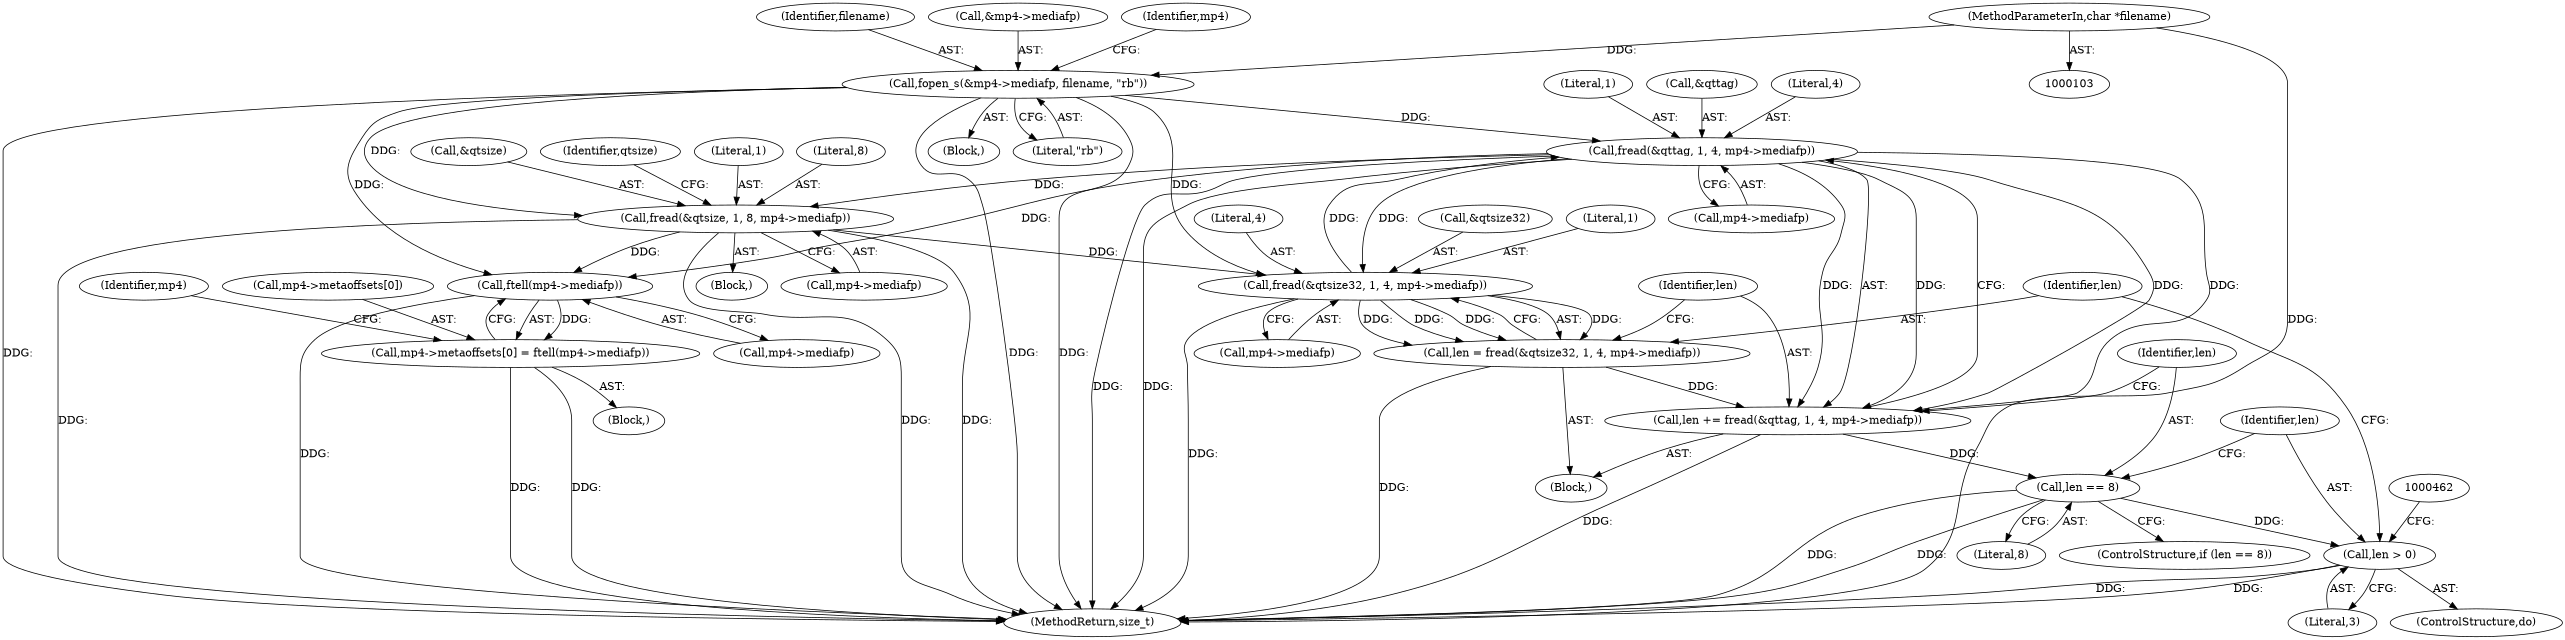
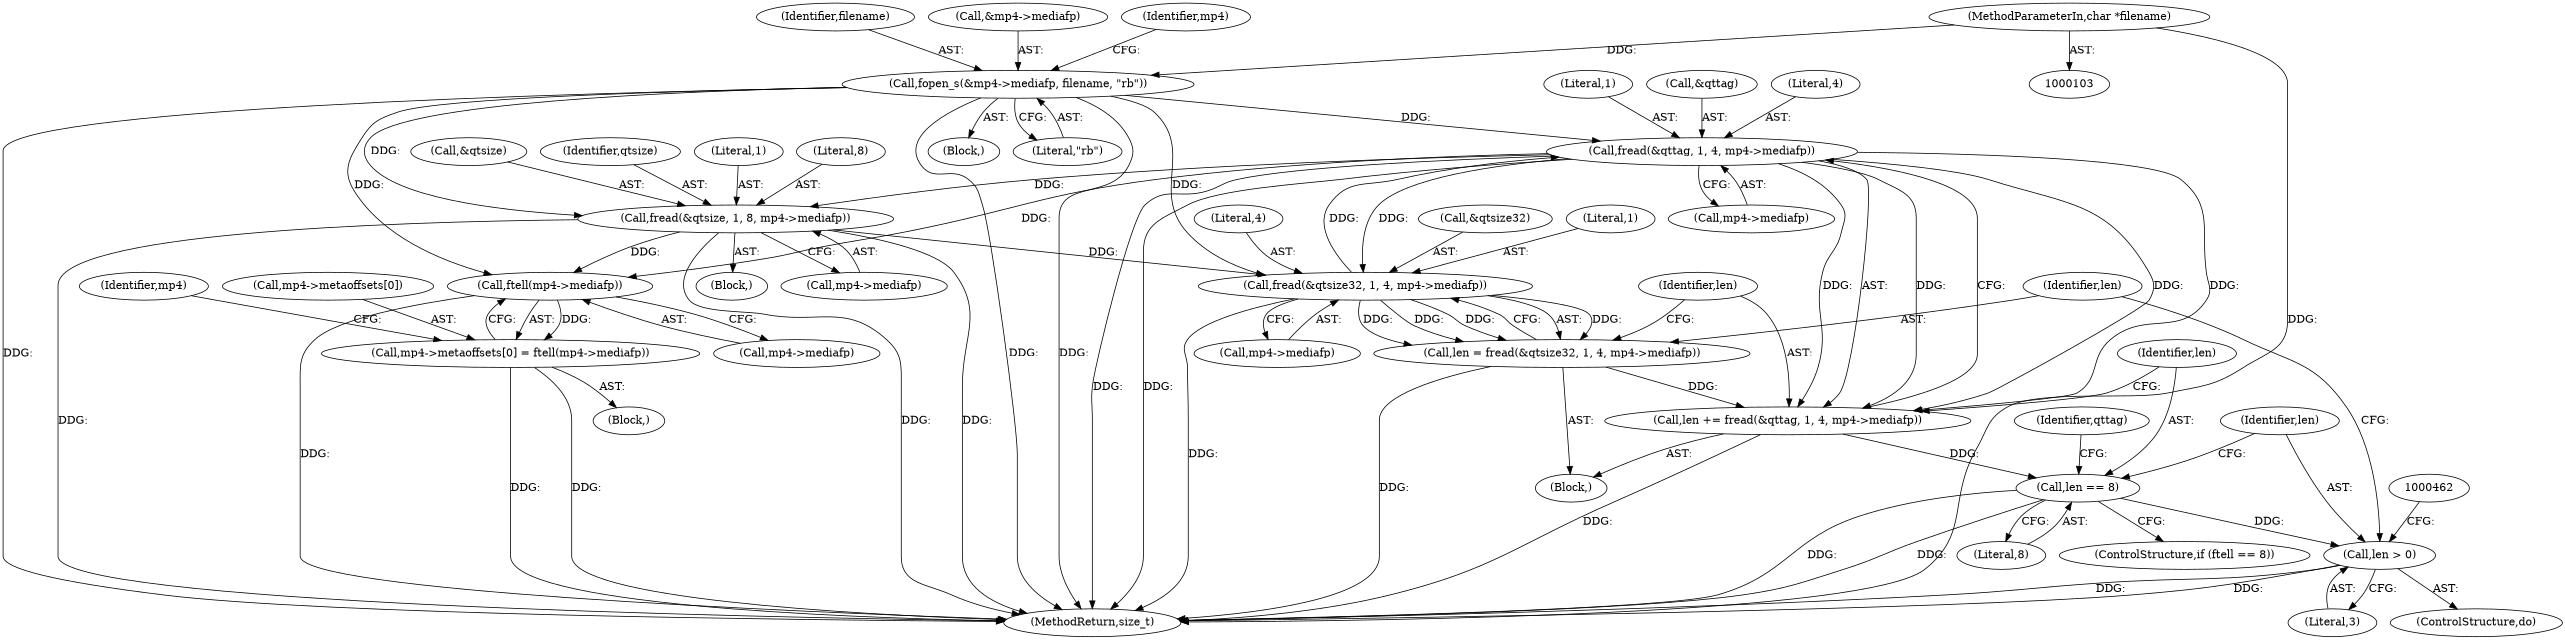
edge "(Identifier,qtsize)" -> "(Call,fread(&qtsize, 1, 8, mp4->mediafp))": label "CFG: " -> "AST: "
node "(Identifier,qttag)": added
node "(ControlStructure,if (len == 8))": label "(ControlStructure,if (len == 8))" -> "(ControlStructure,if (ftell == 8))"
